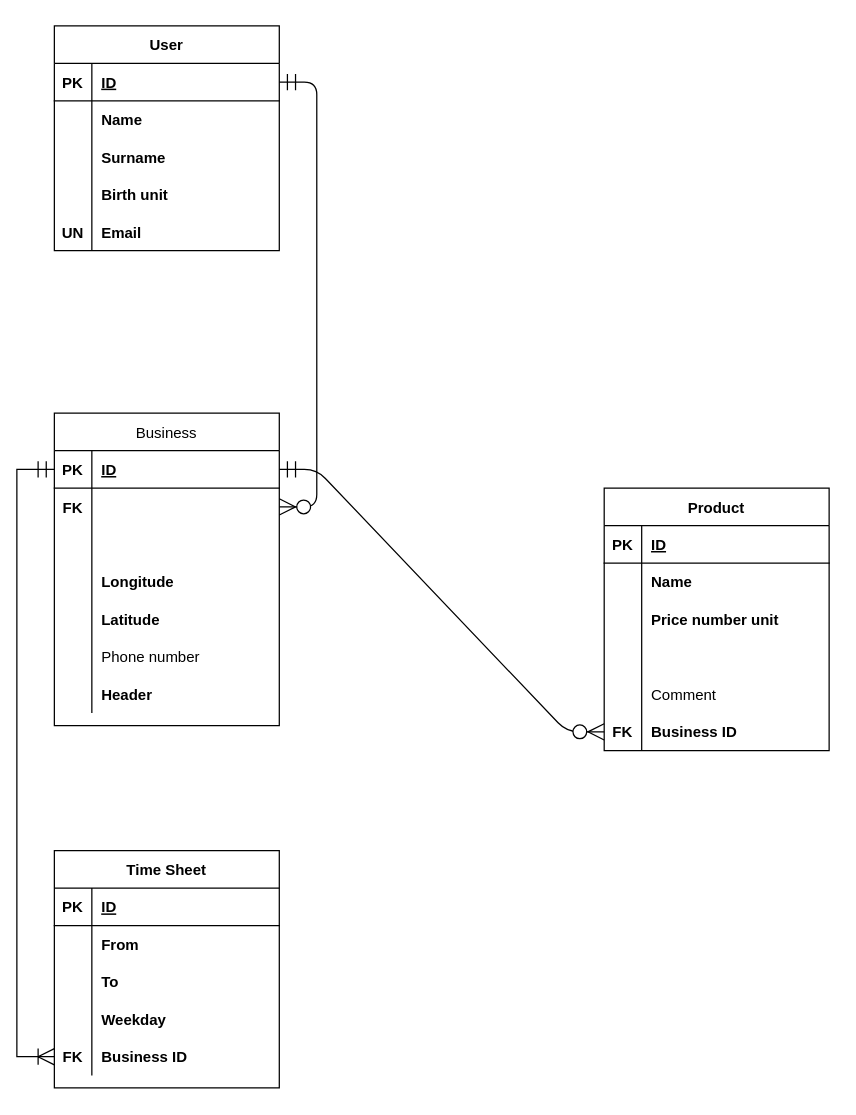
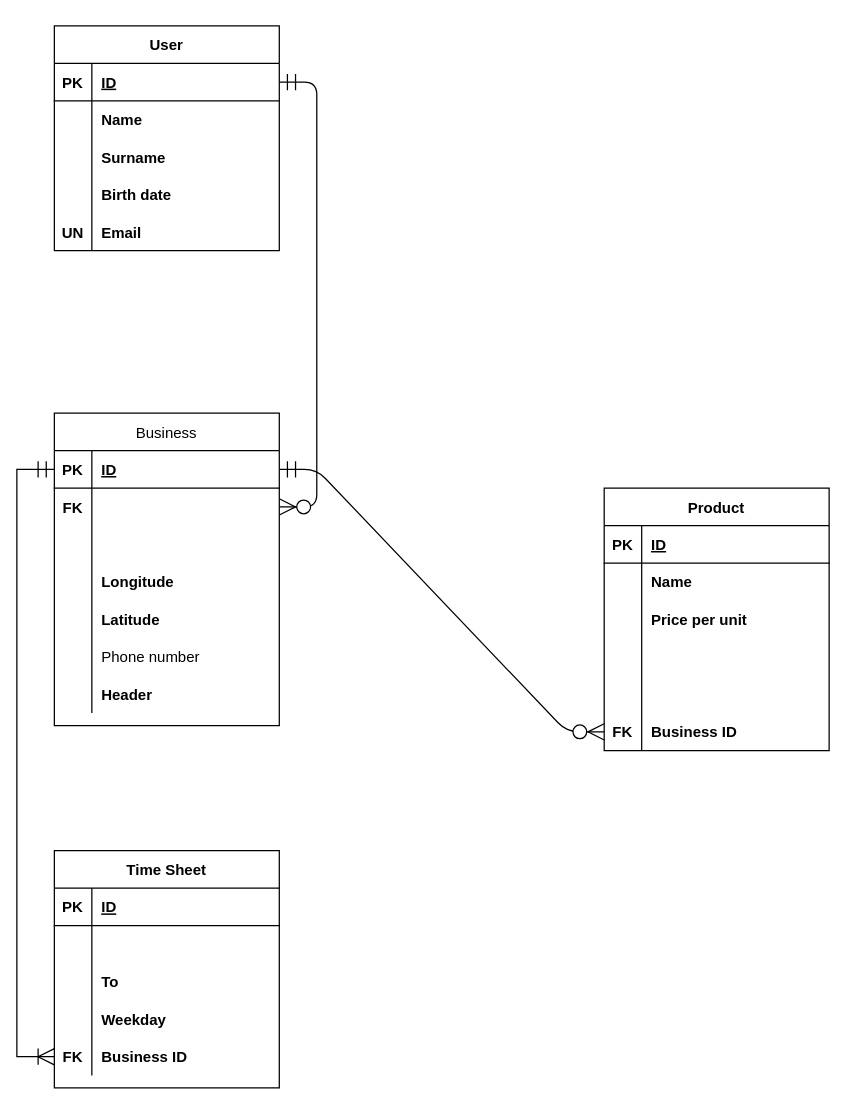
node "Birth unit": label "Birth unit" -> "Birth date"
node "Price number unit": label "Price number unit" -> "Price per unit"
node "Comment": removed
node "From": removed
